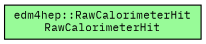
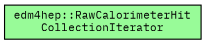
node "edm4hep::RawCalorimeterHit RawCalorimeterHit": label "edm4hep::RawCalorimeterHit RawCalorimeterHit" -> "edm4hep::RawCalorimeterHit CollectionIterator"
